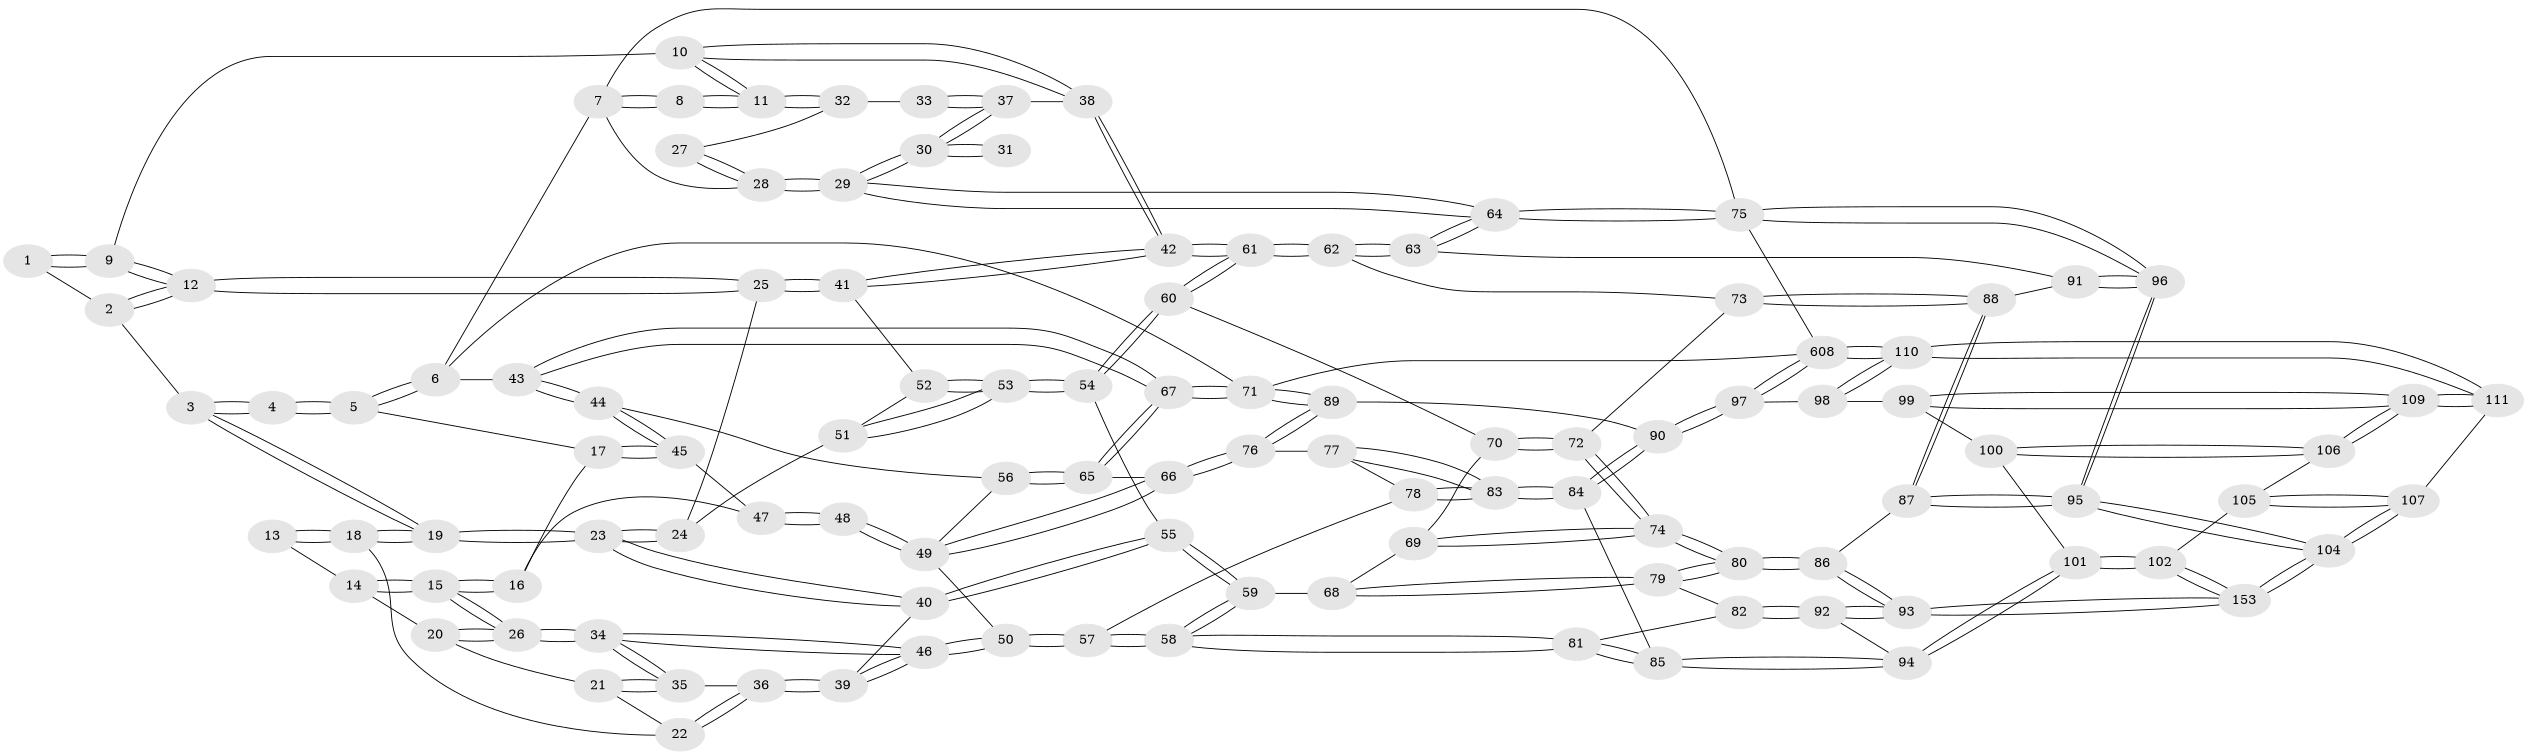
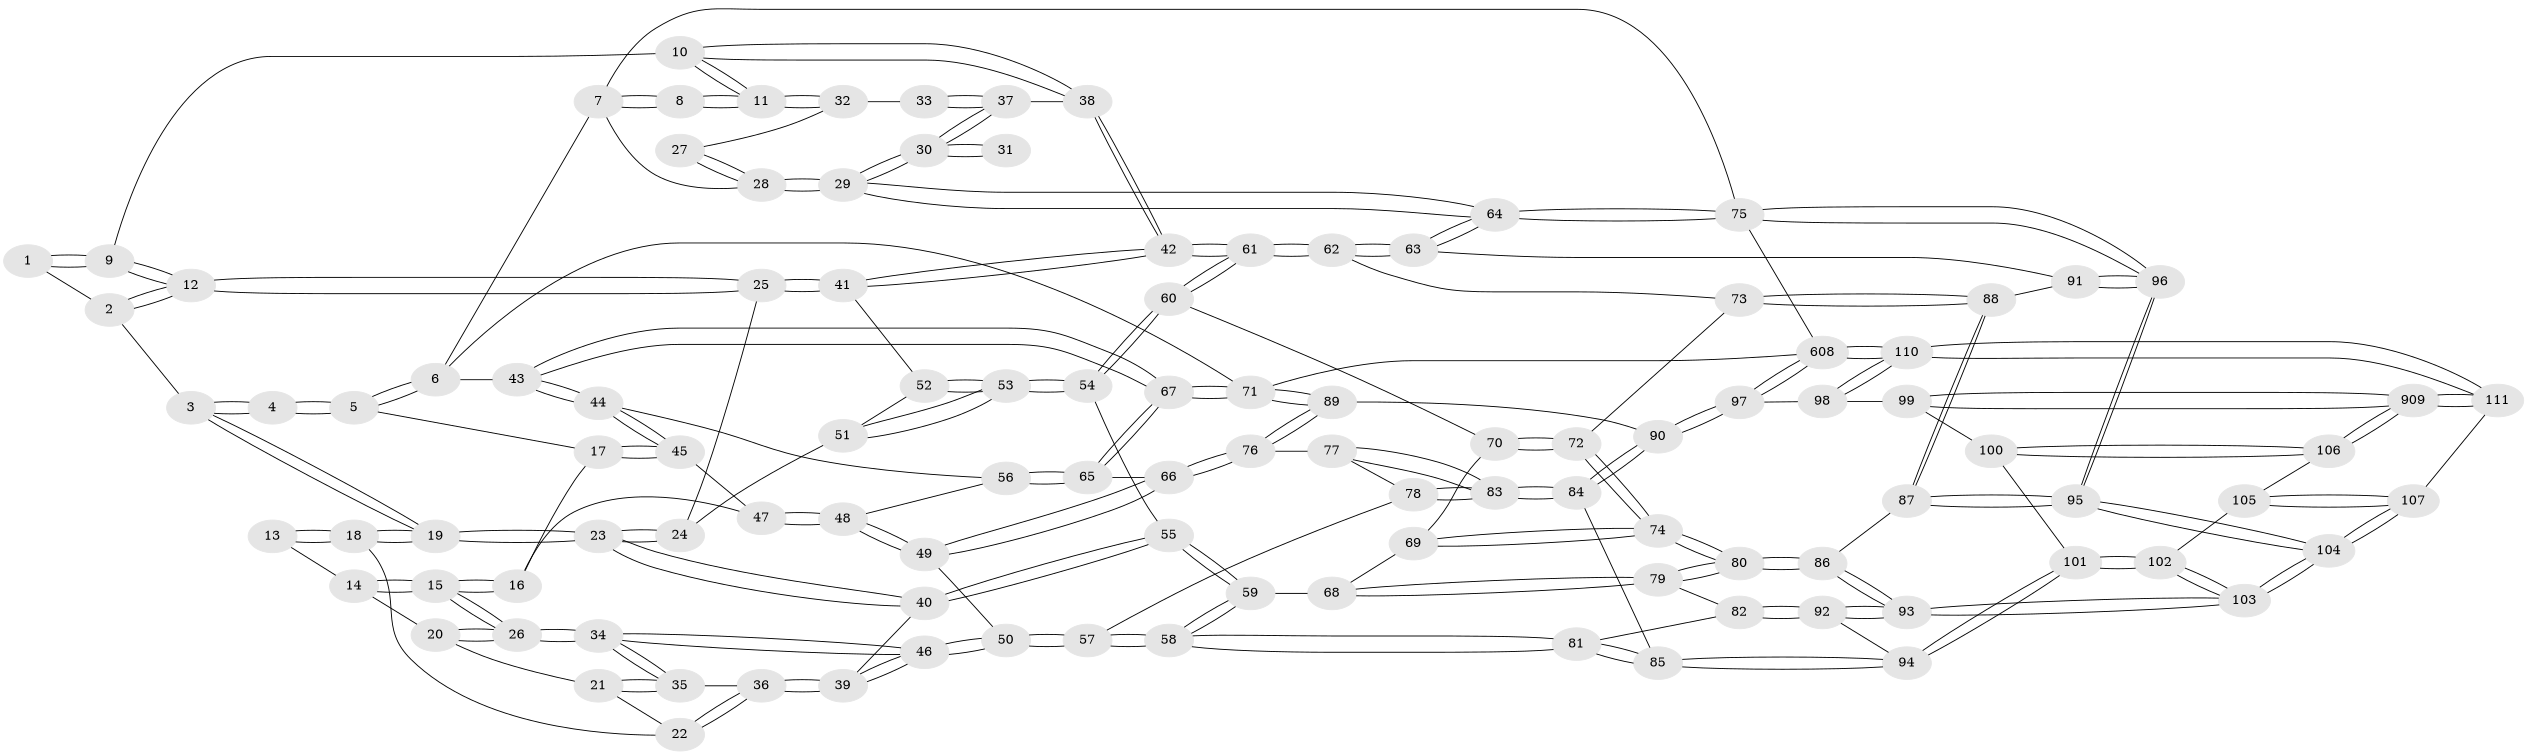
node "109": label "109" -> "909"
edge "56" -- "49": now "56" -- "48"
node "153": label "153" -> "103"
